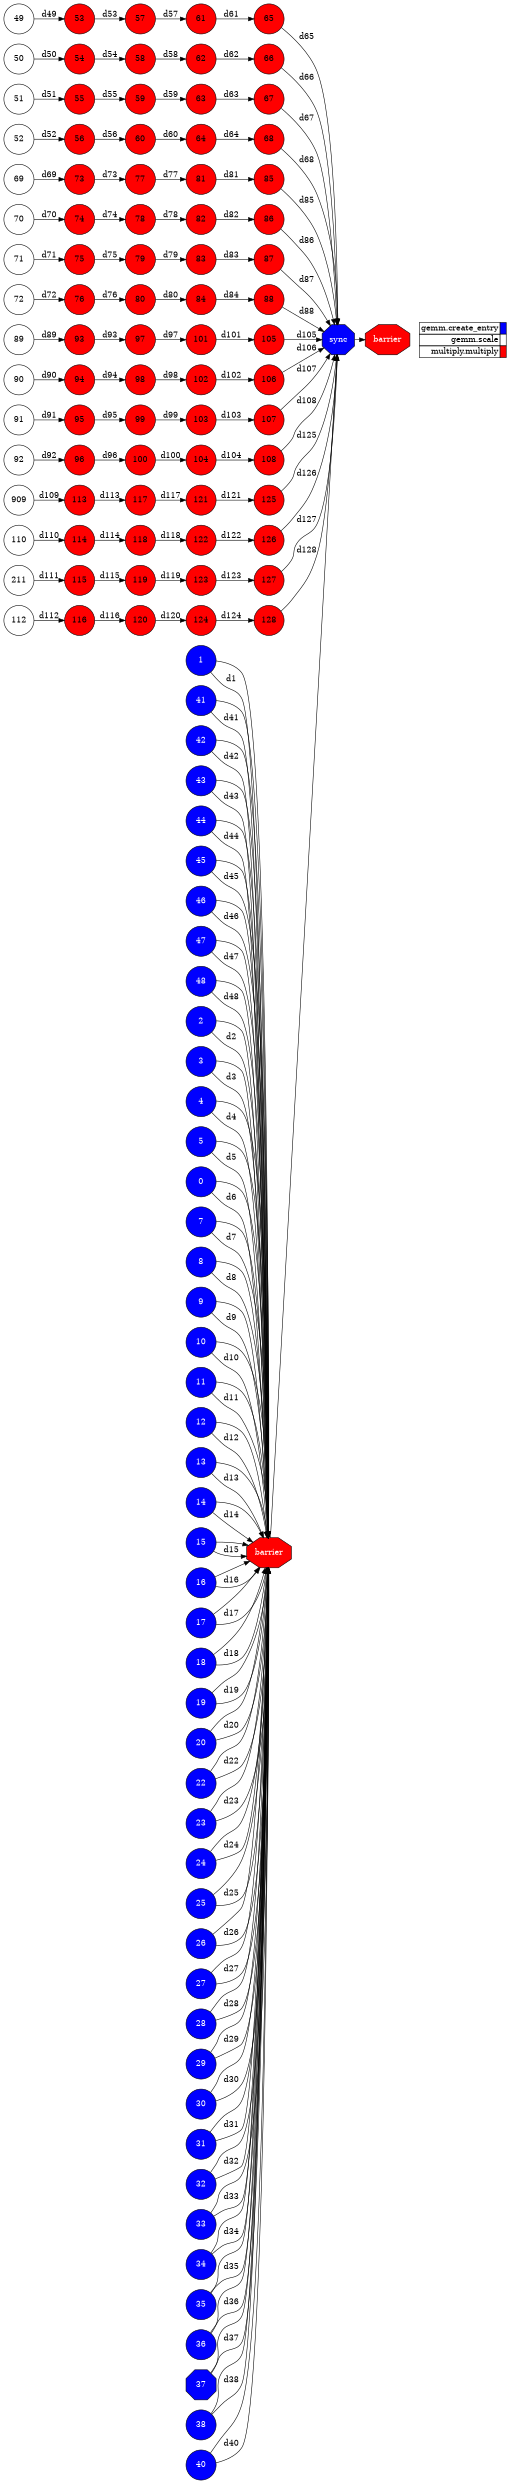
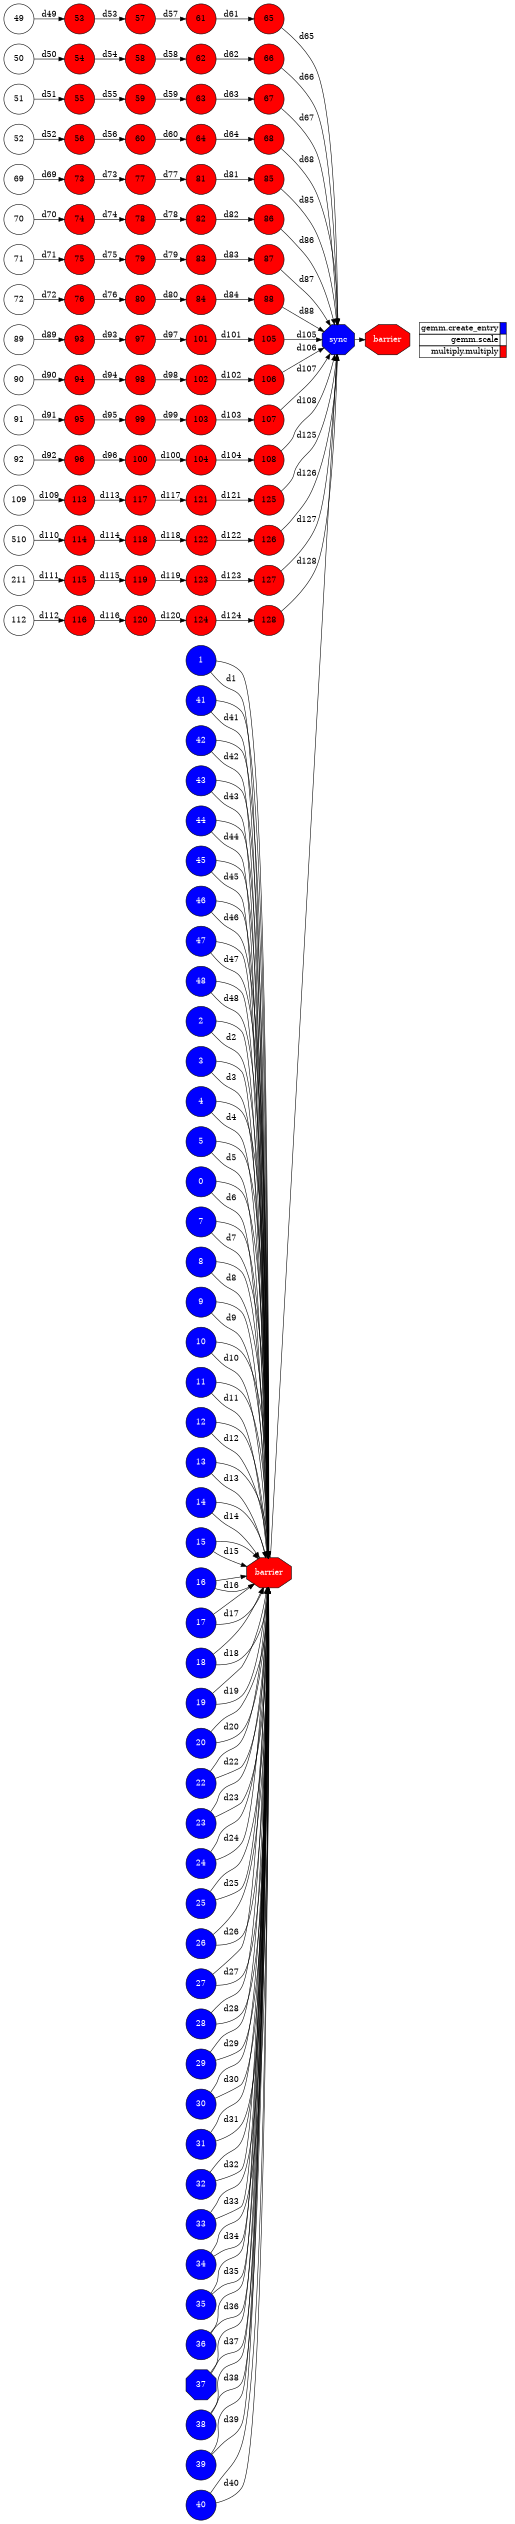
node "909": label "909" -> "109"
node "110": label "110" -> "510"
node "39": added
